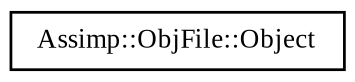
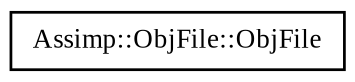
node "Assimp::ObjFile::Object": label "Assimp::ObjFile::Object" -> "Assimp::ObjFile::ObjFile"
